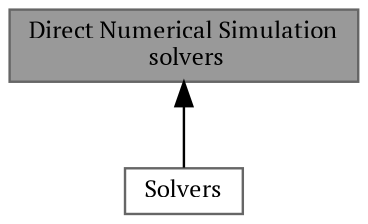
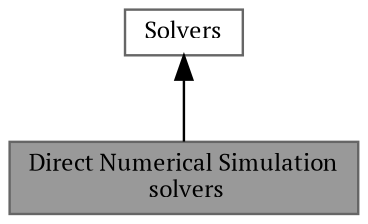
edge "Solvers" -> "Direct Numerical Simulation solvers": reversed
